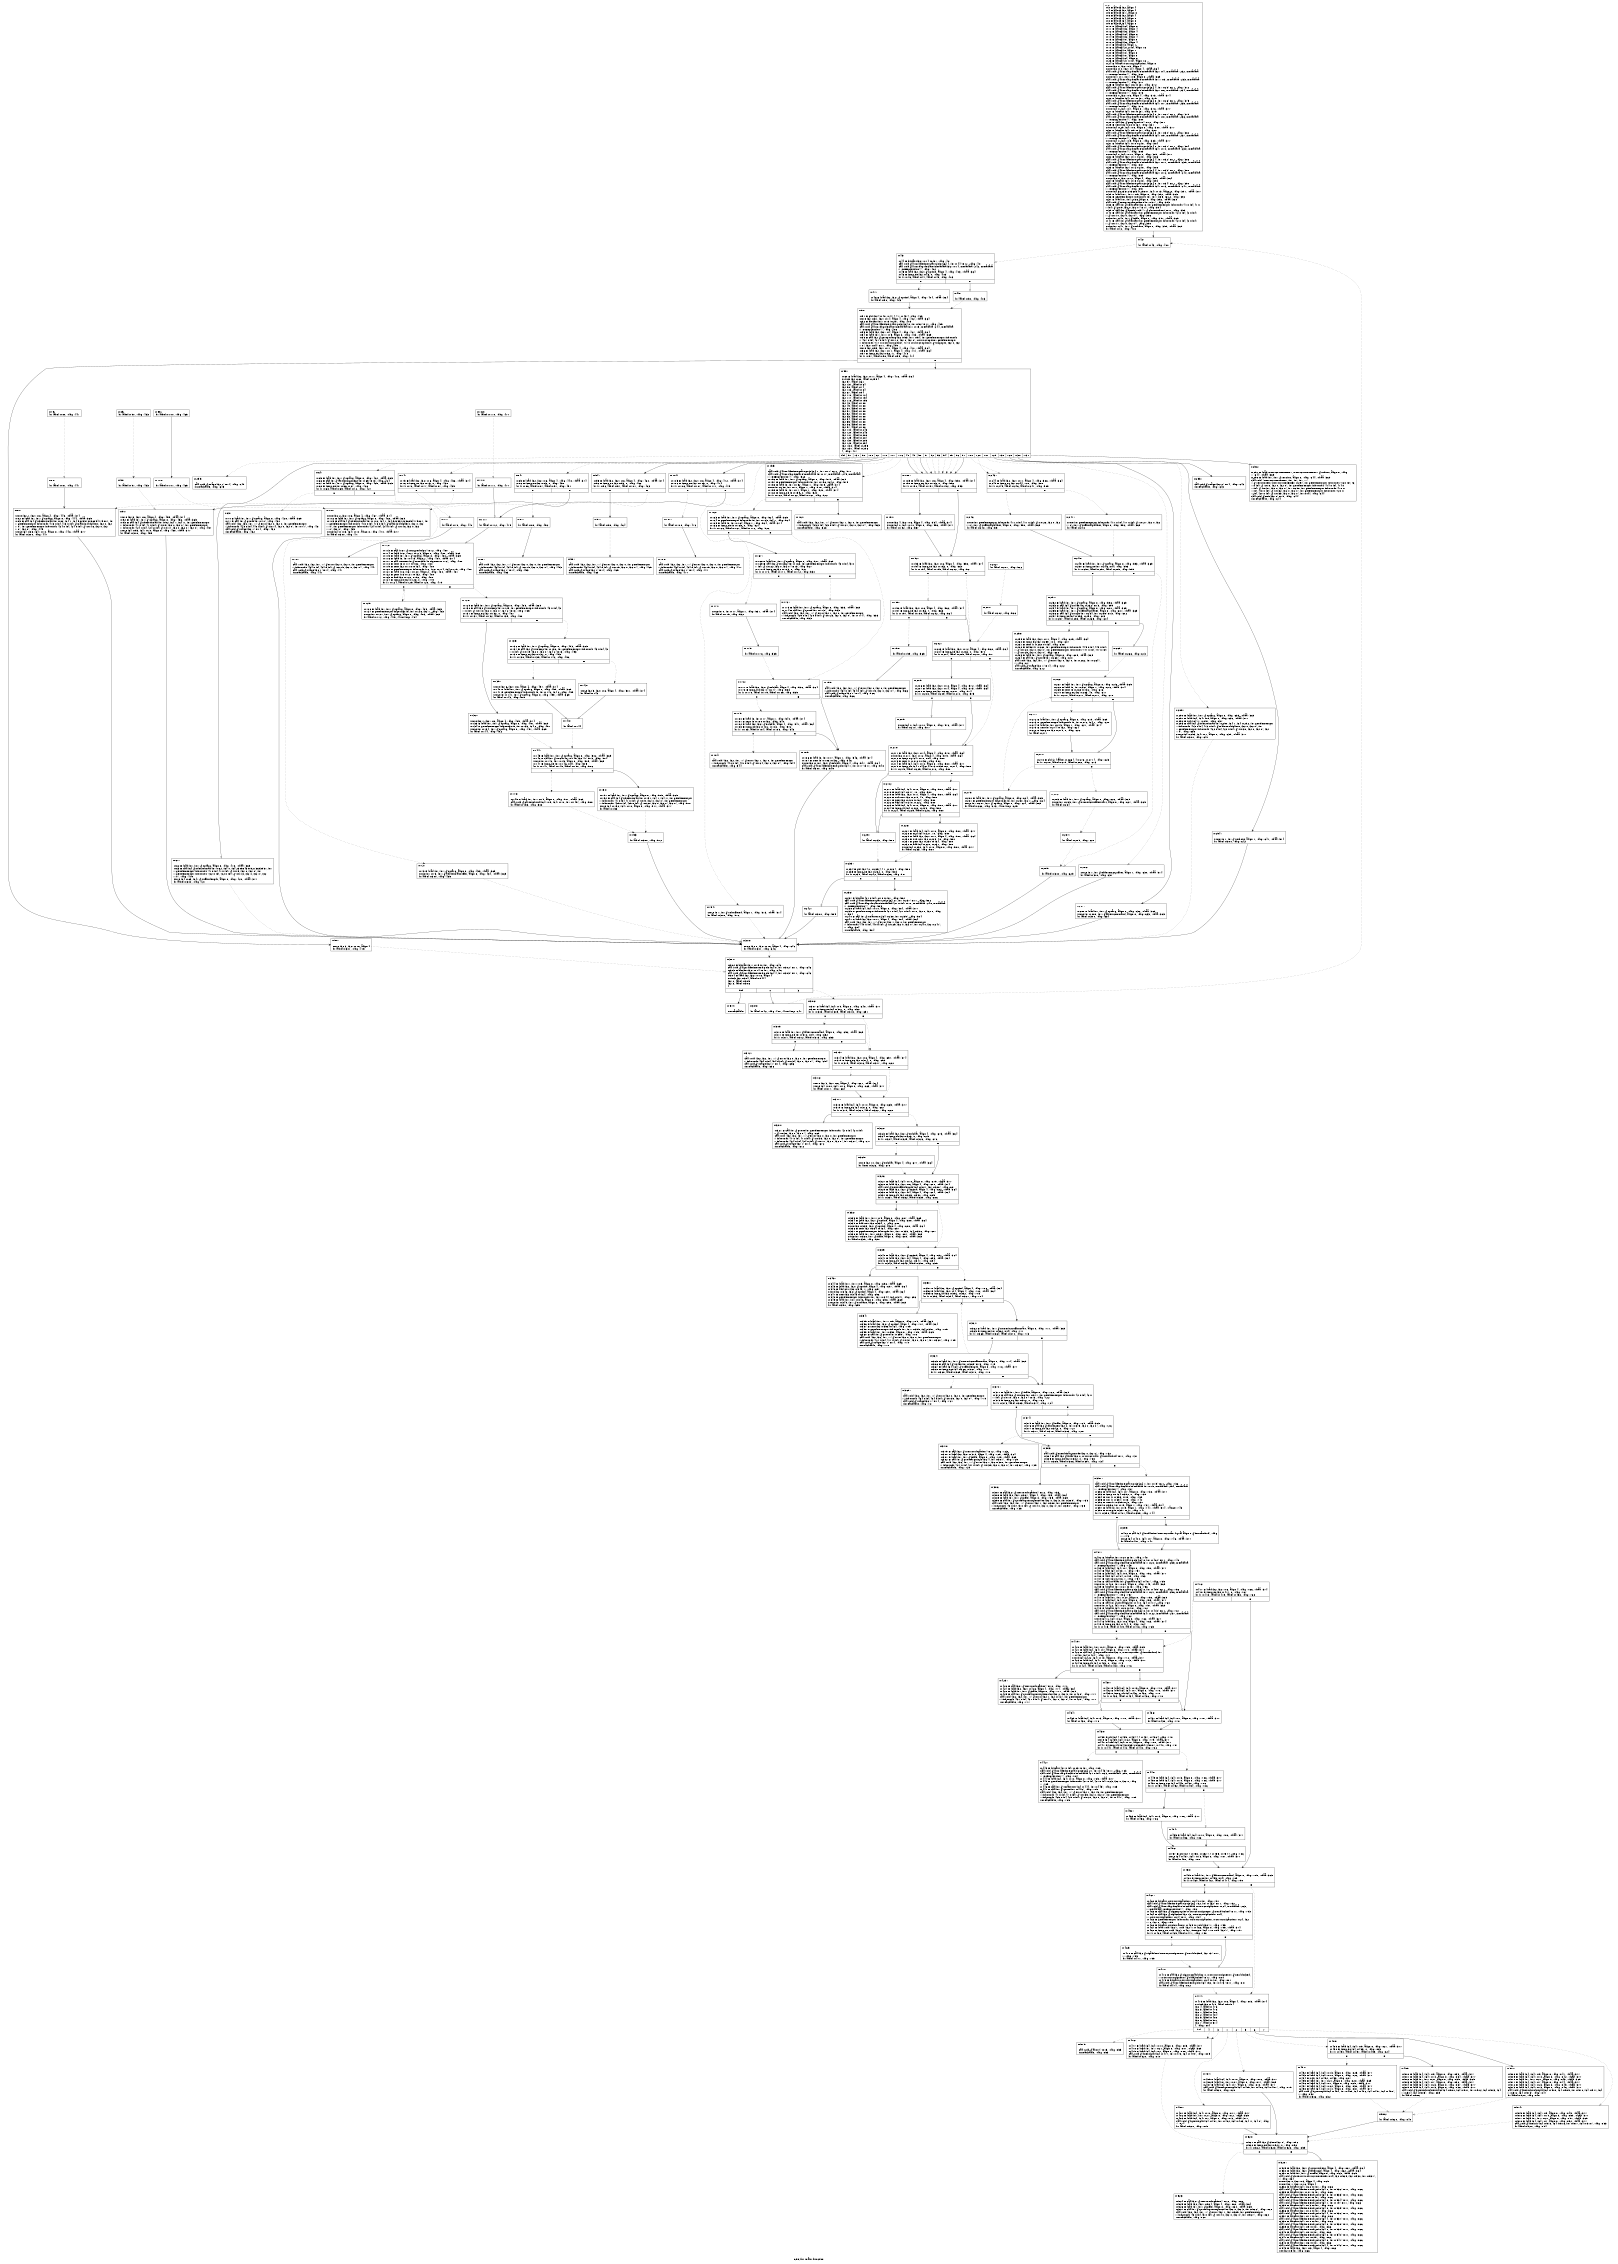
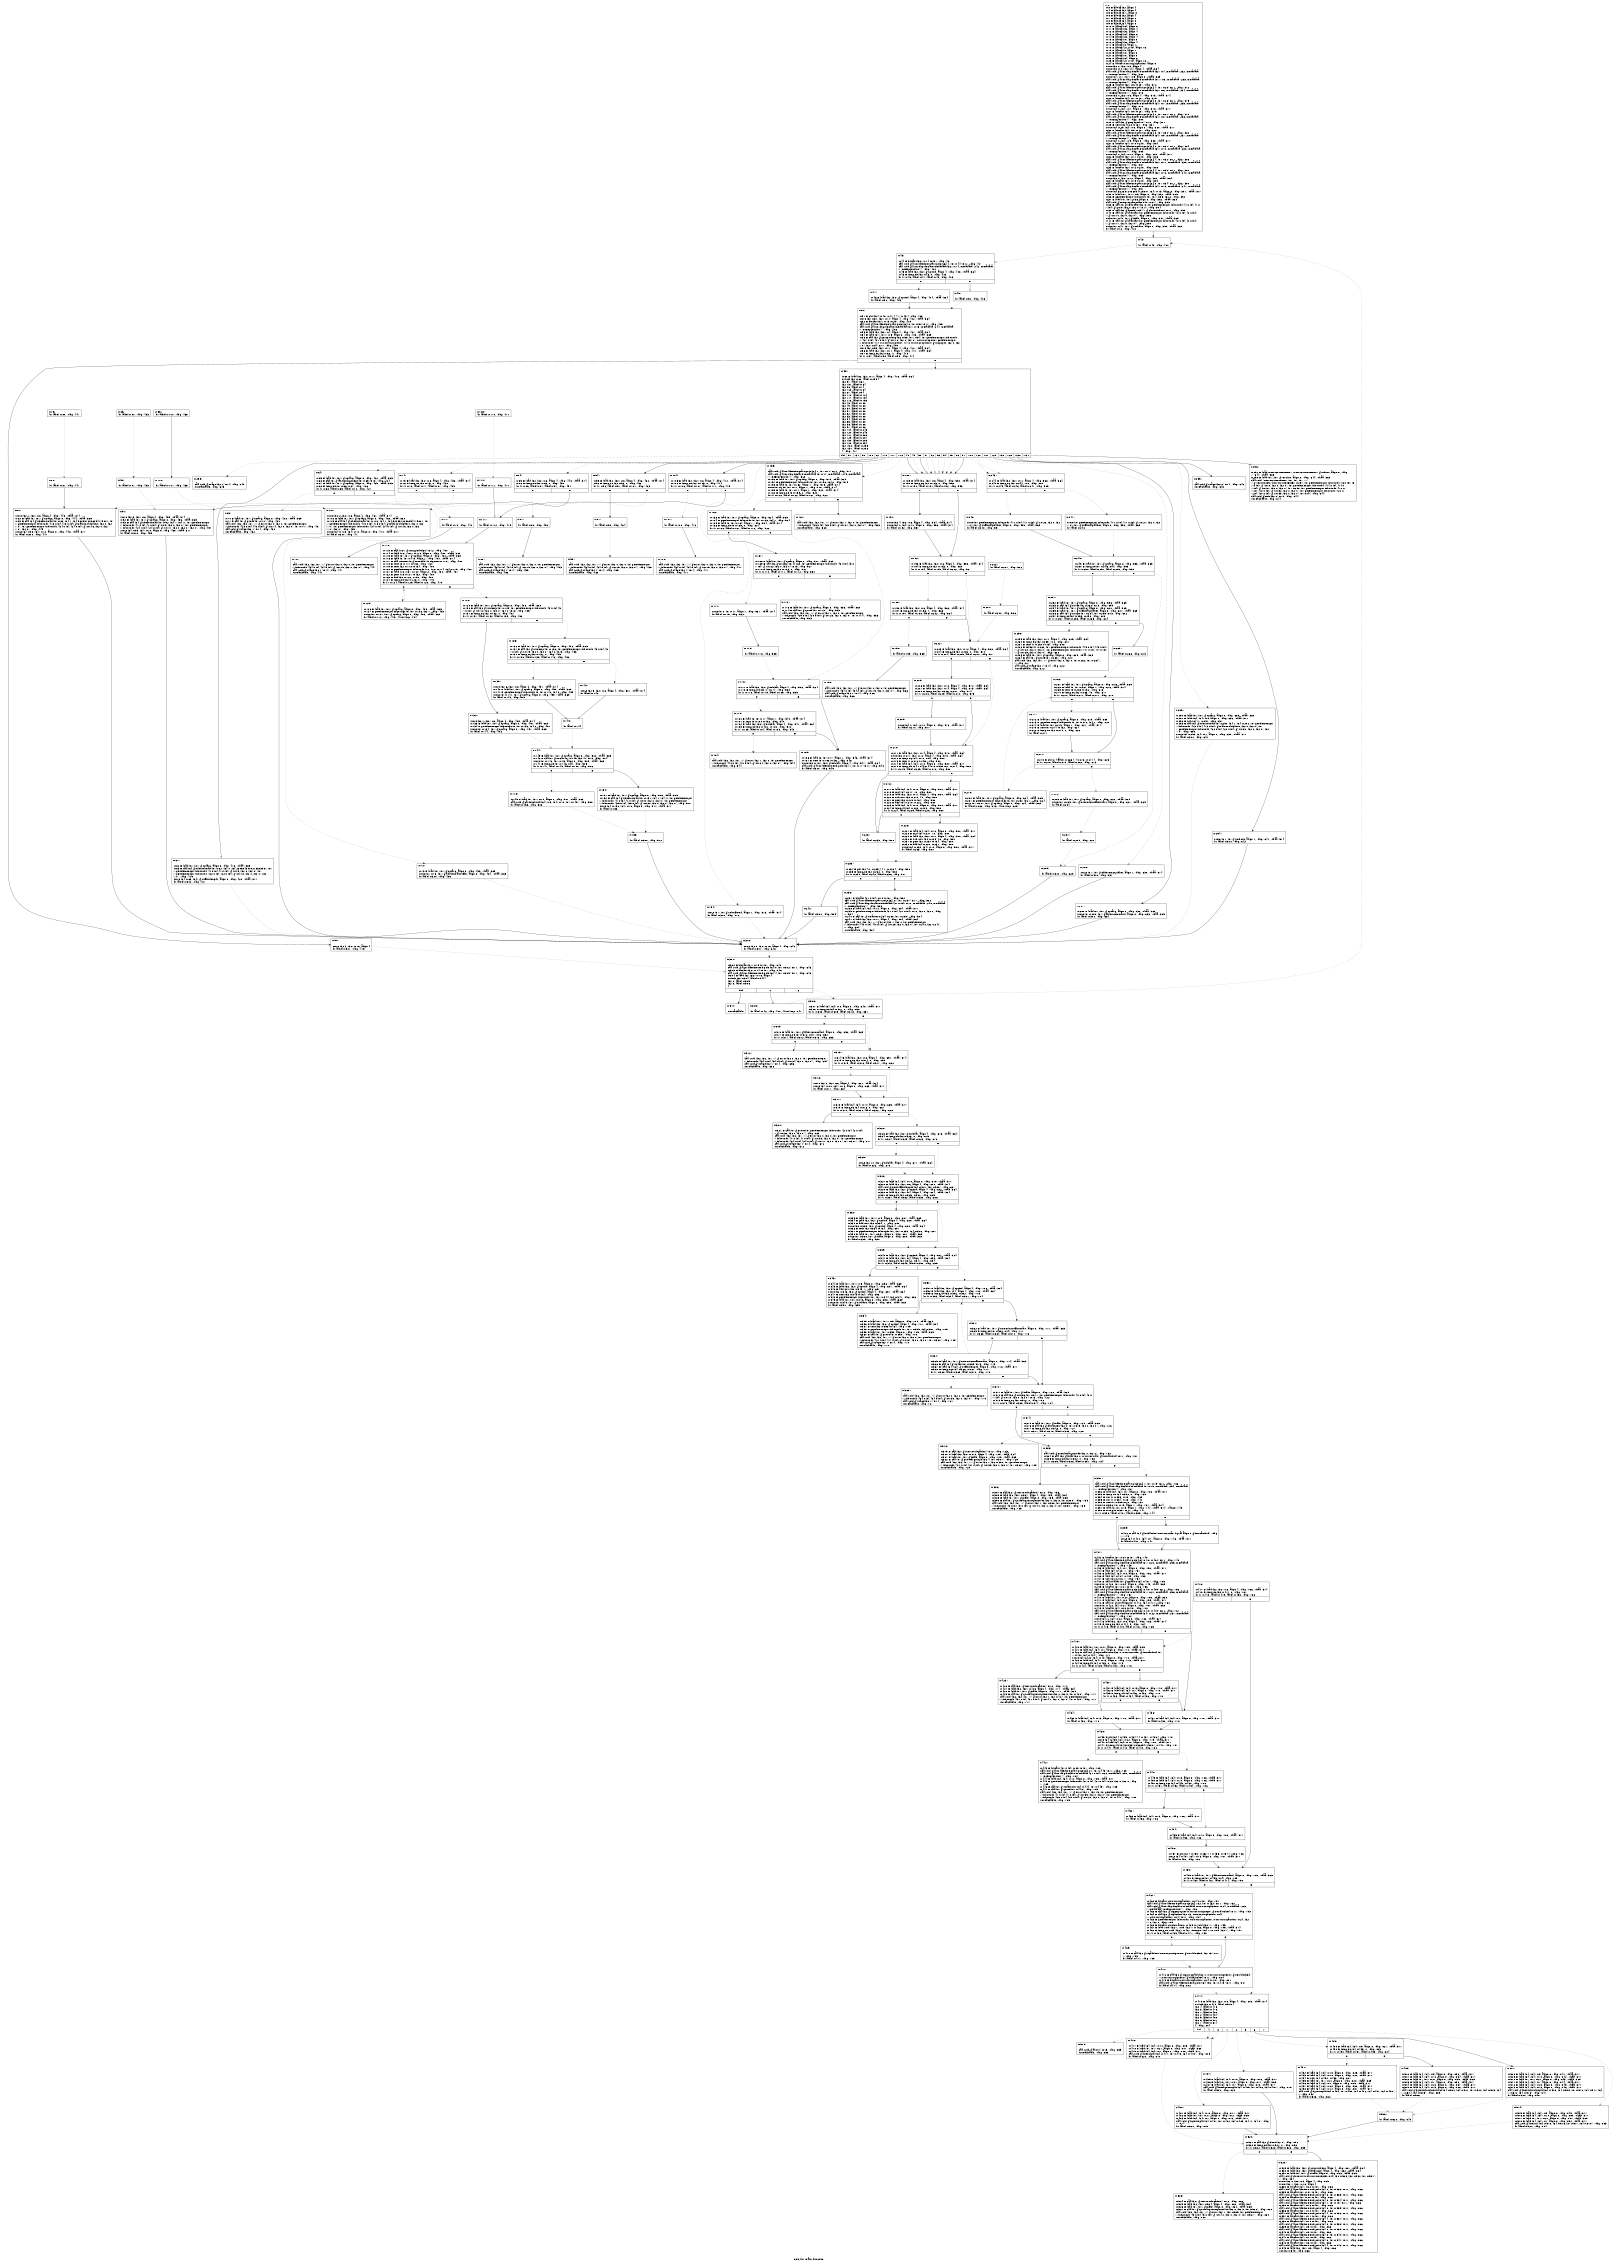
edge "%322:" -> "%326:": style solid -> dotted
node "%325:": text "br lines %326, !dbg !678" -> "br label %326, !dbg !678"
edge "%452:" -> "%456:": now "%452:" -> "%454:"
edge "%458:" -> "%461:": removed
